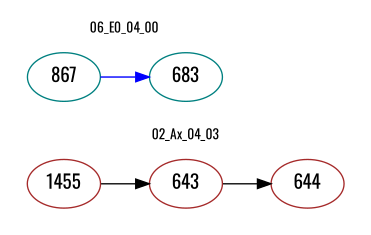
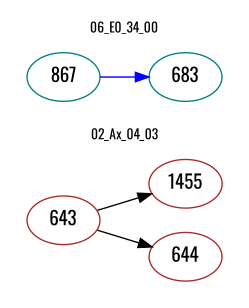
cluster "06_E0_04_00": label "06_E0_04_00" -> "06_E0_34_00"
edge "1455" -> "643": reversed
